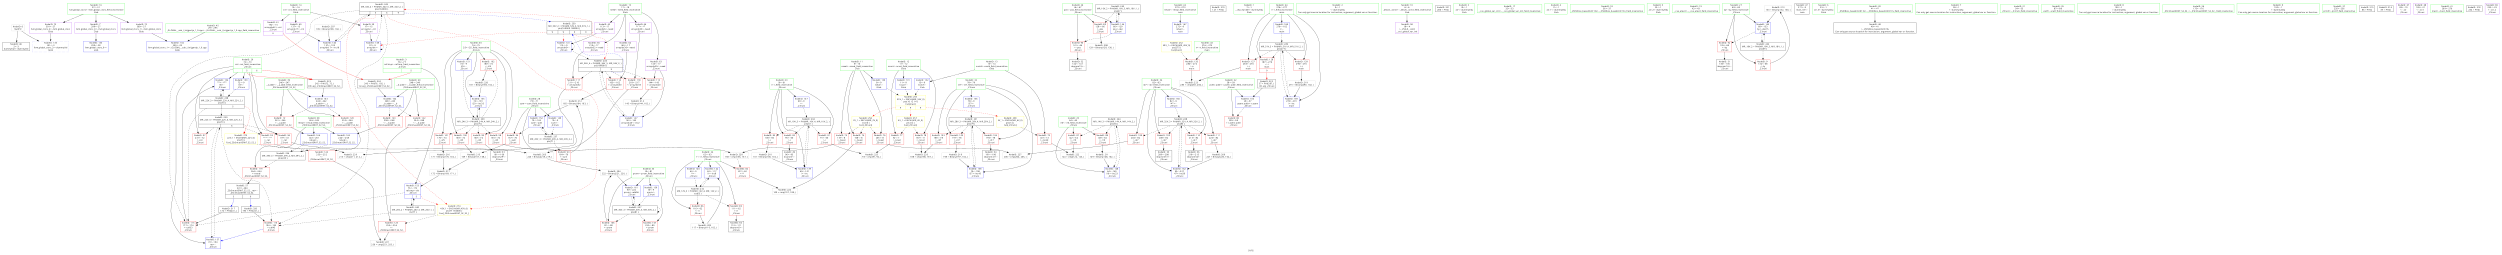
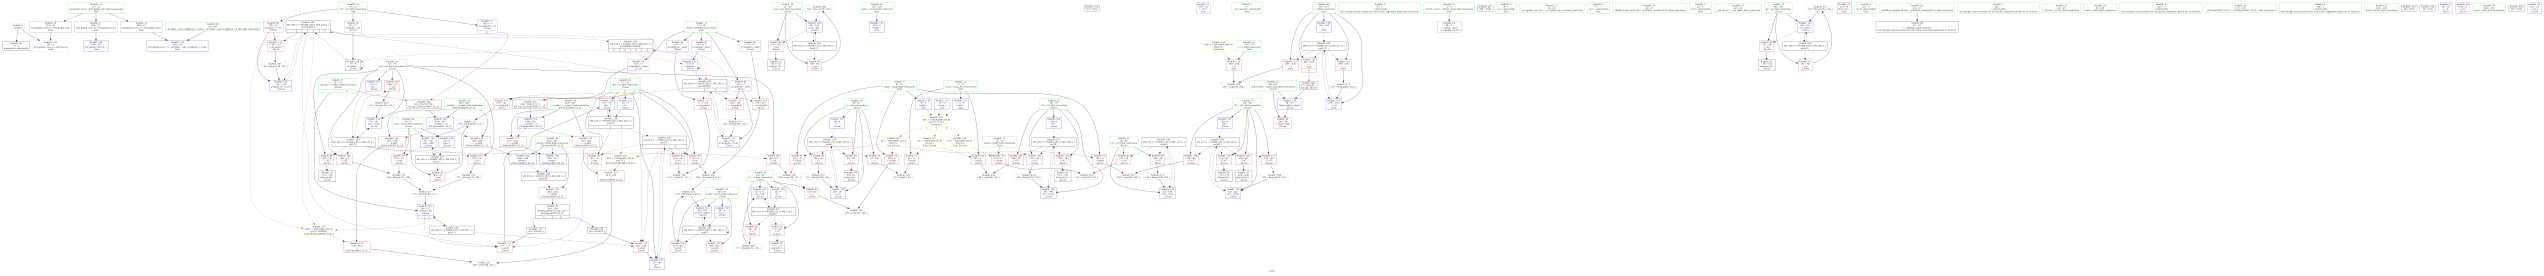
node "NodeID: 70": added
edge "NodeID: 208" -> "NodeID: 144": added
node "NodeID: 112": added
edge "NodeID: 13" -> "NodeID: 132": removed
edge "NodeID: 75" -> "NodeID: 228": color black -> red
edge "NodeID: 116" -> "NodeID: 157": color blue -> black
